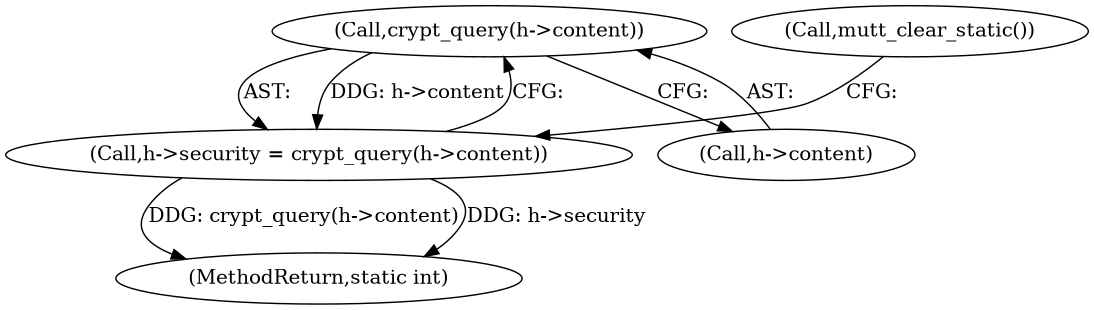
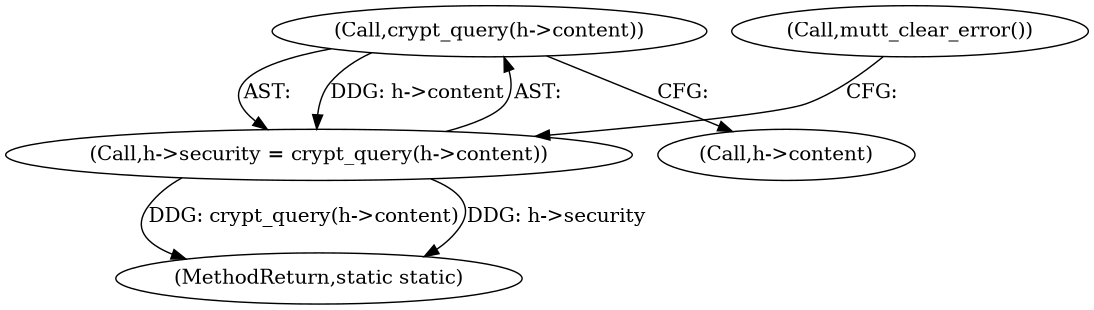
node "(Call,mutt_clear_static())": label "(Call,mutt_clear_static())" -> "(Call,mutt_clear_error())"
edge "(Call,h->content)" -> "(Call,crypt_query(h->content))": removed, label "AST:"
edge "(Call,h->security = crypt_query(h->content))" -> "(Call,crypt_query(h->content))": label "CFG: " -> "AST: "
node "(MethodReturn,static int)": label "(MethodReturn,static int)" -> "(MethodReturn,static static)"
